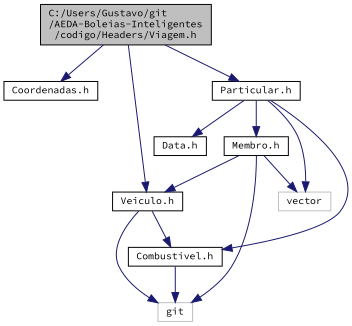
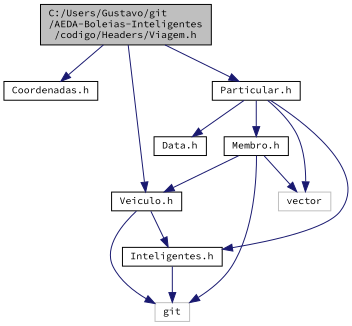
node "Combustivel.h": label "Combustivel.h" -> "Inteligentes.h"
